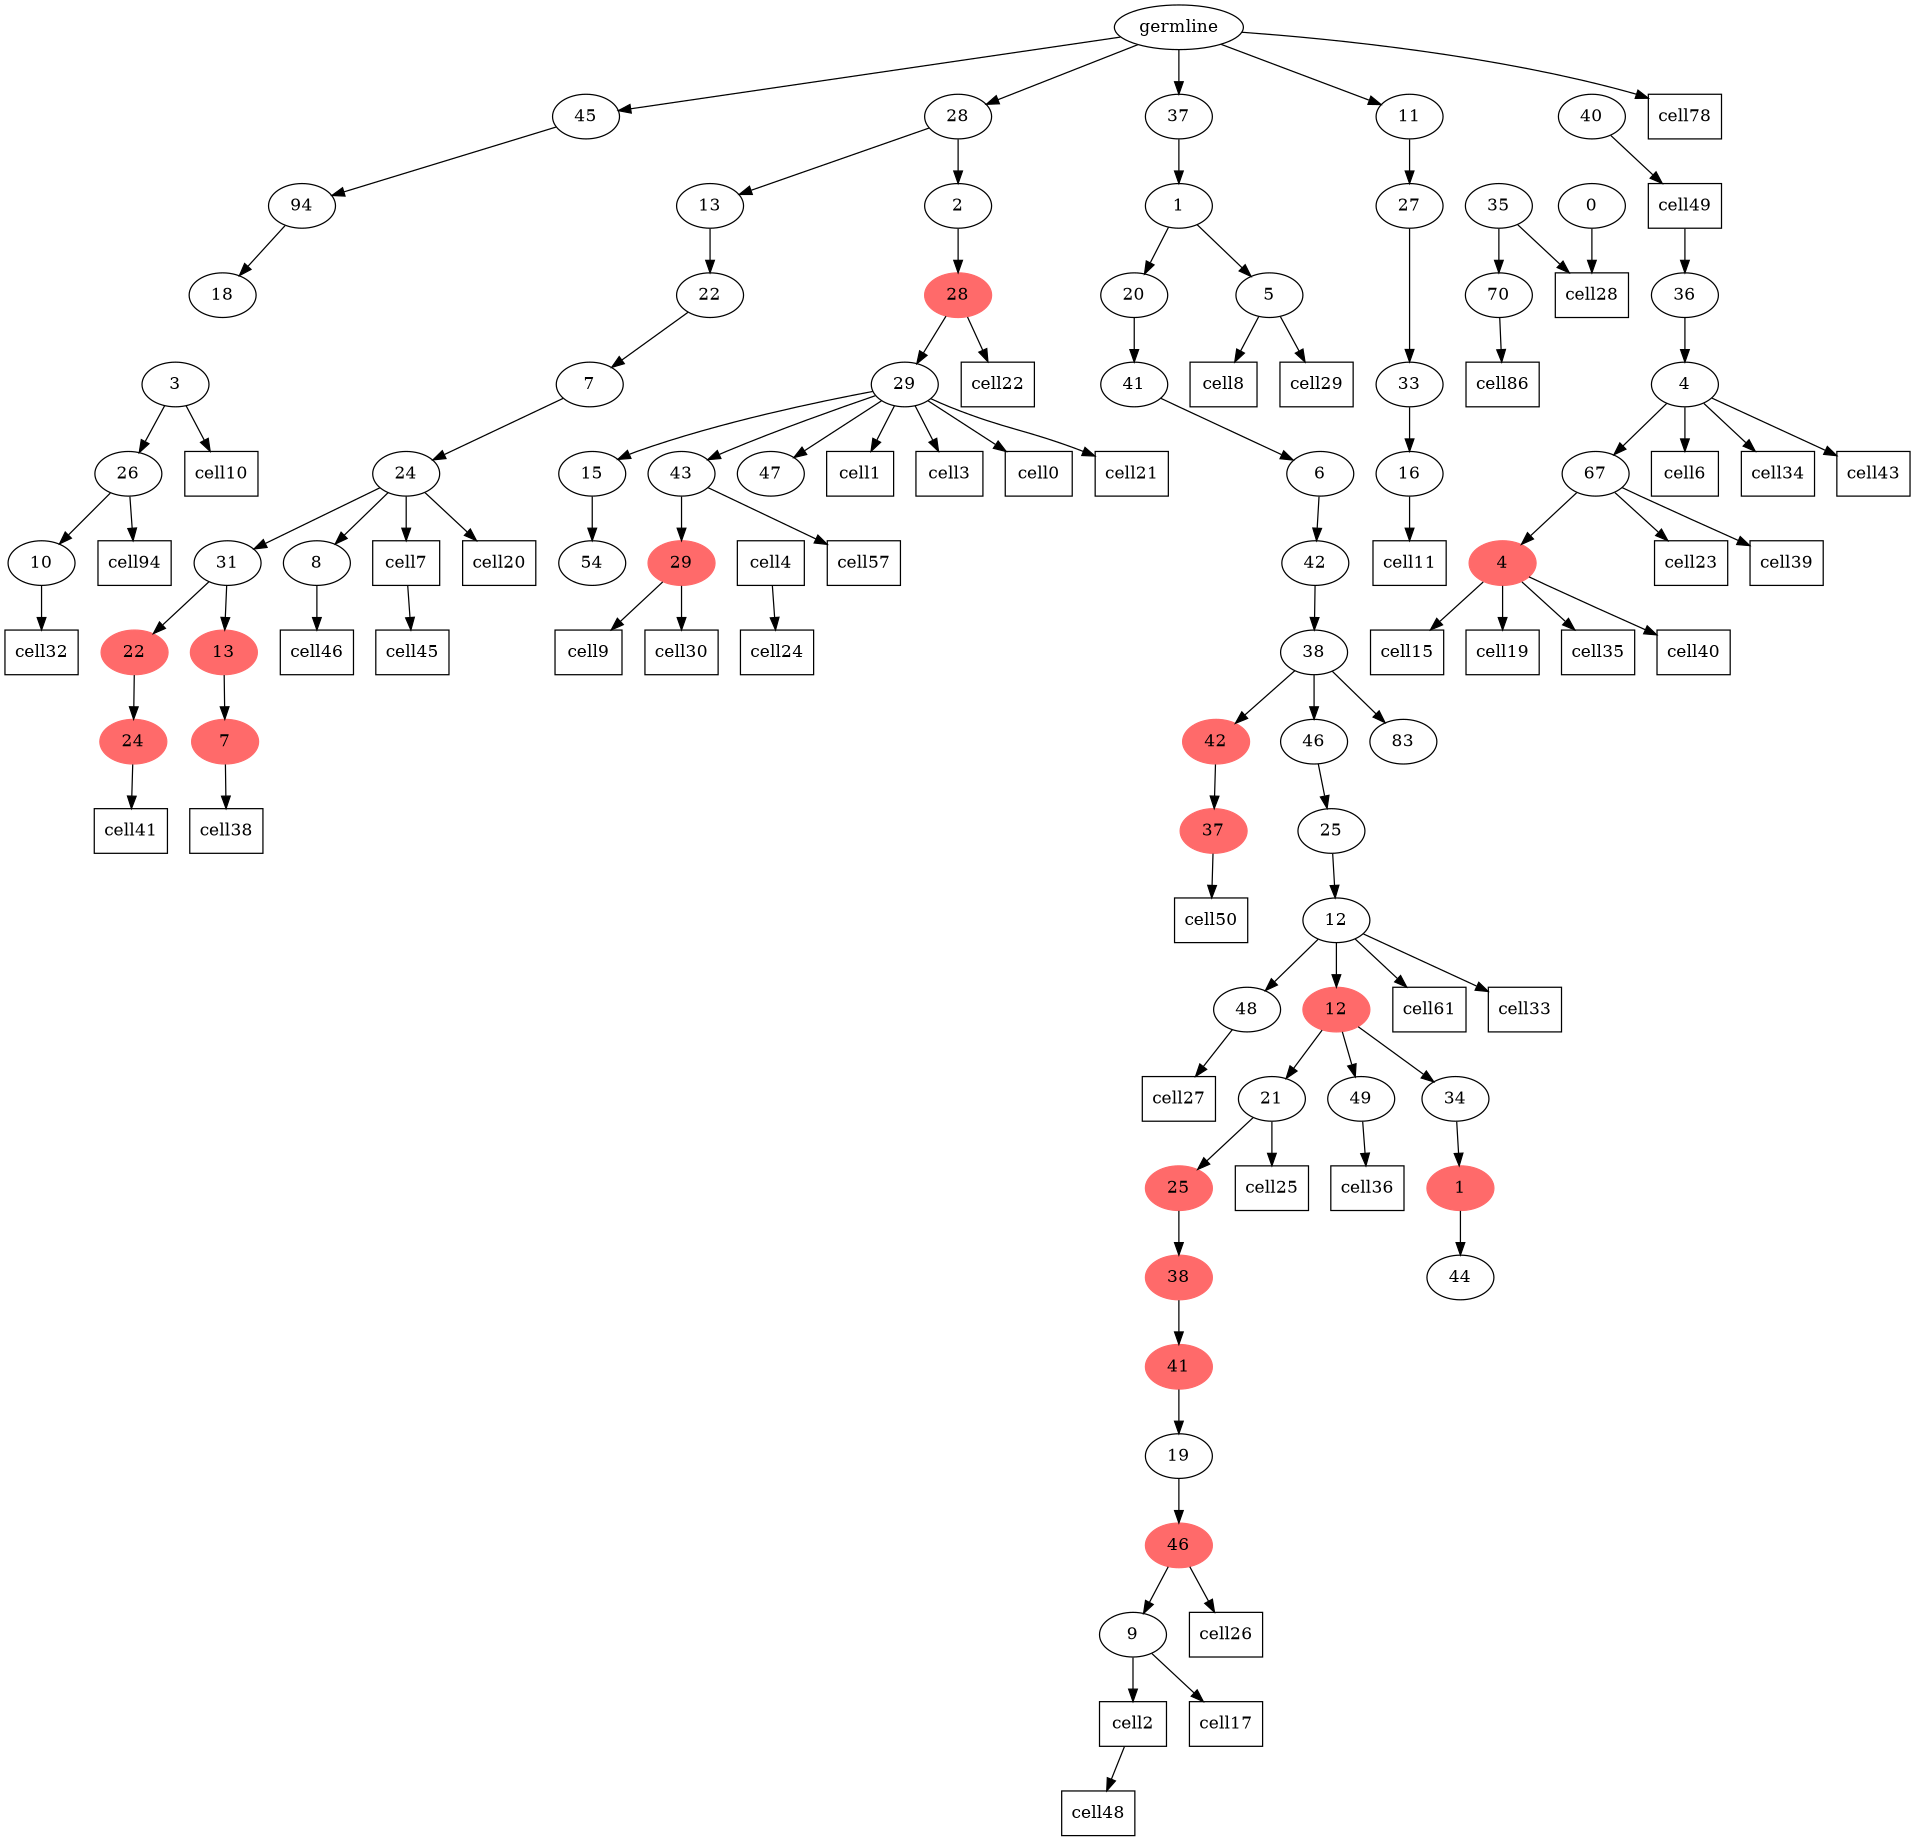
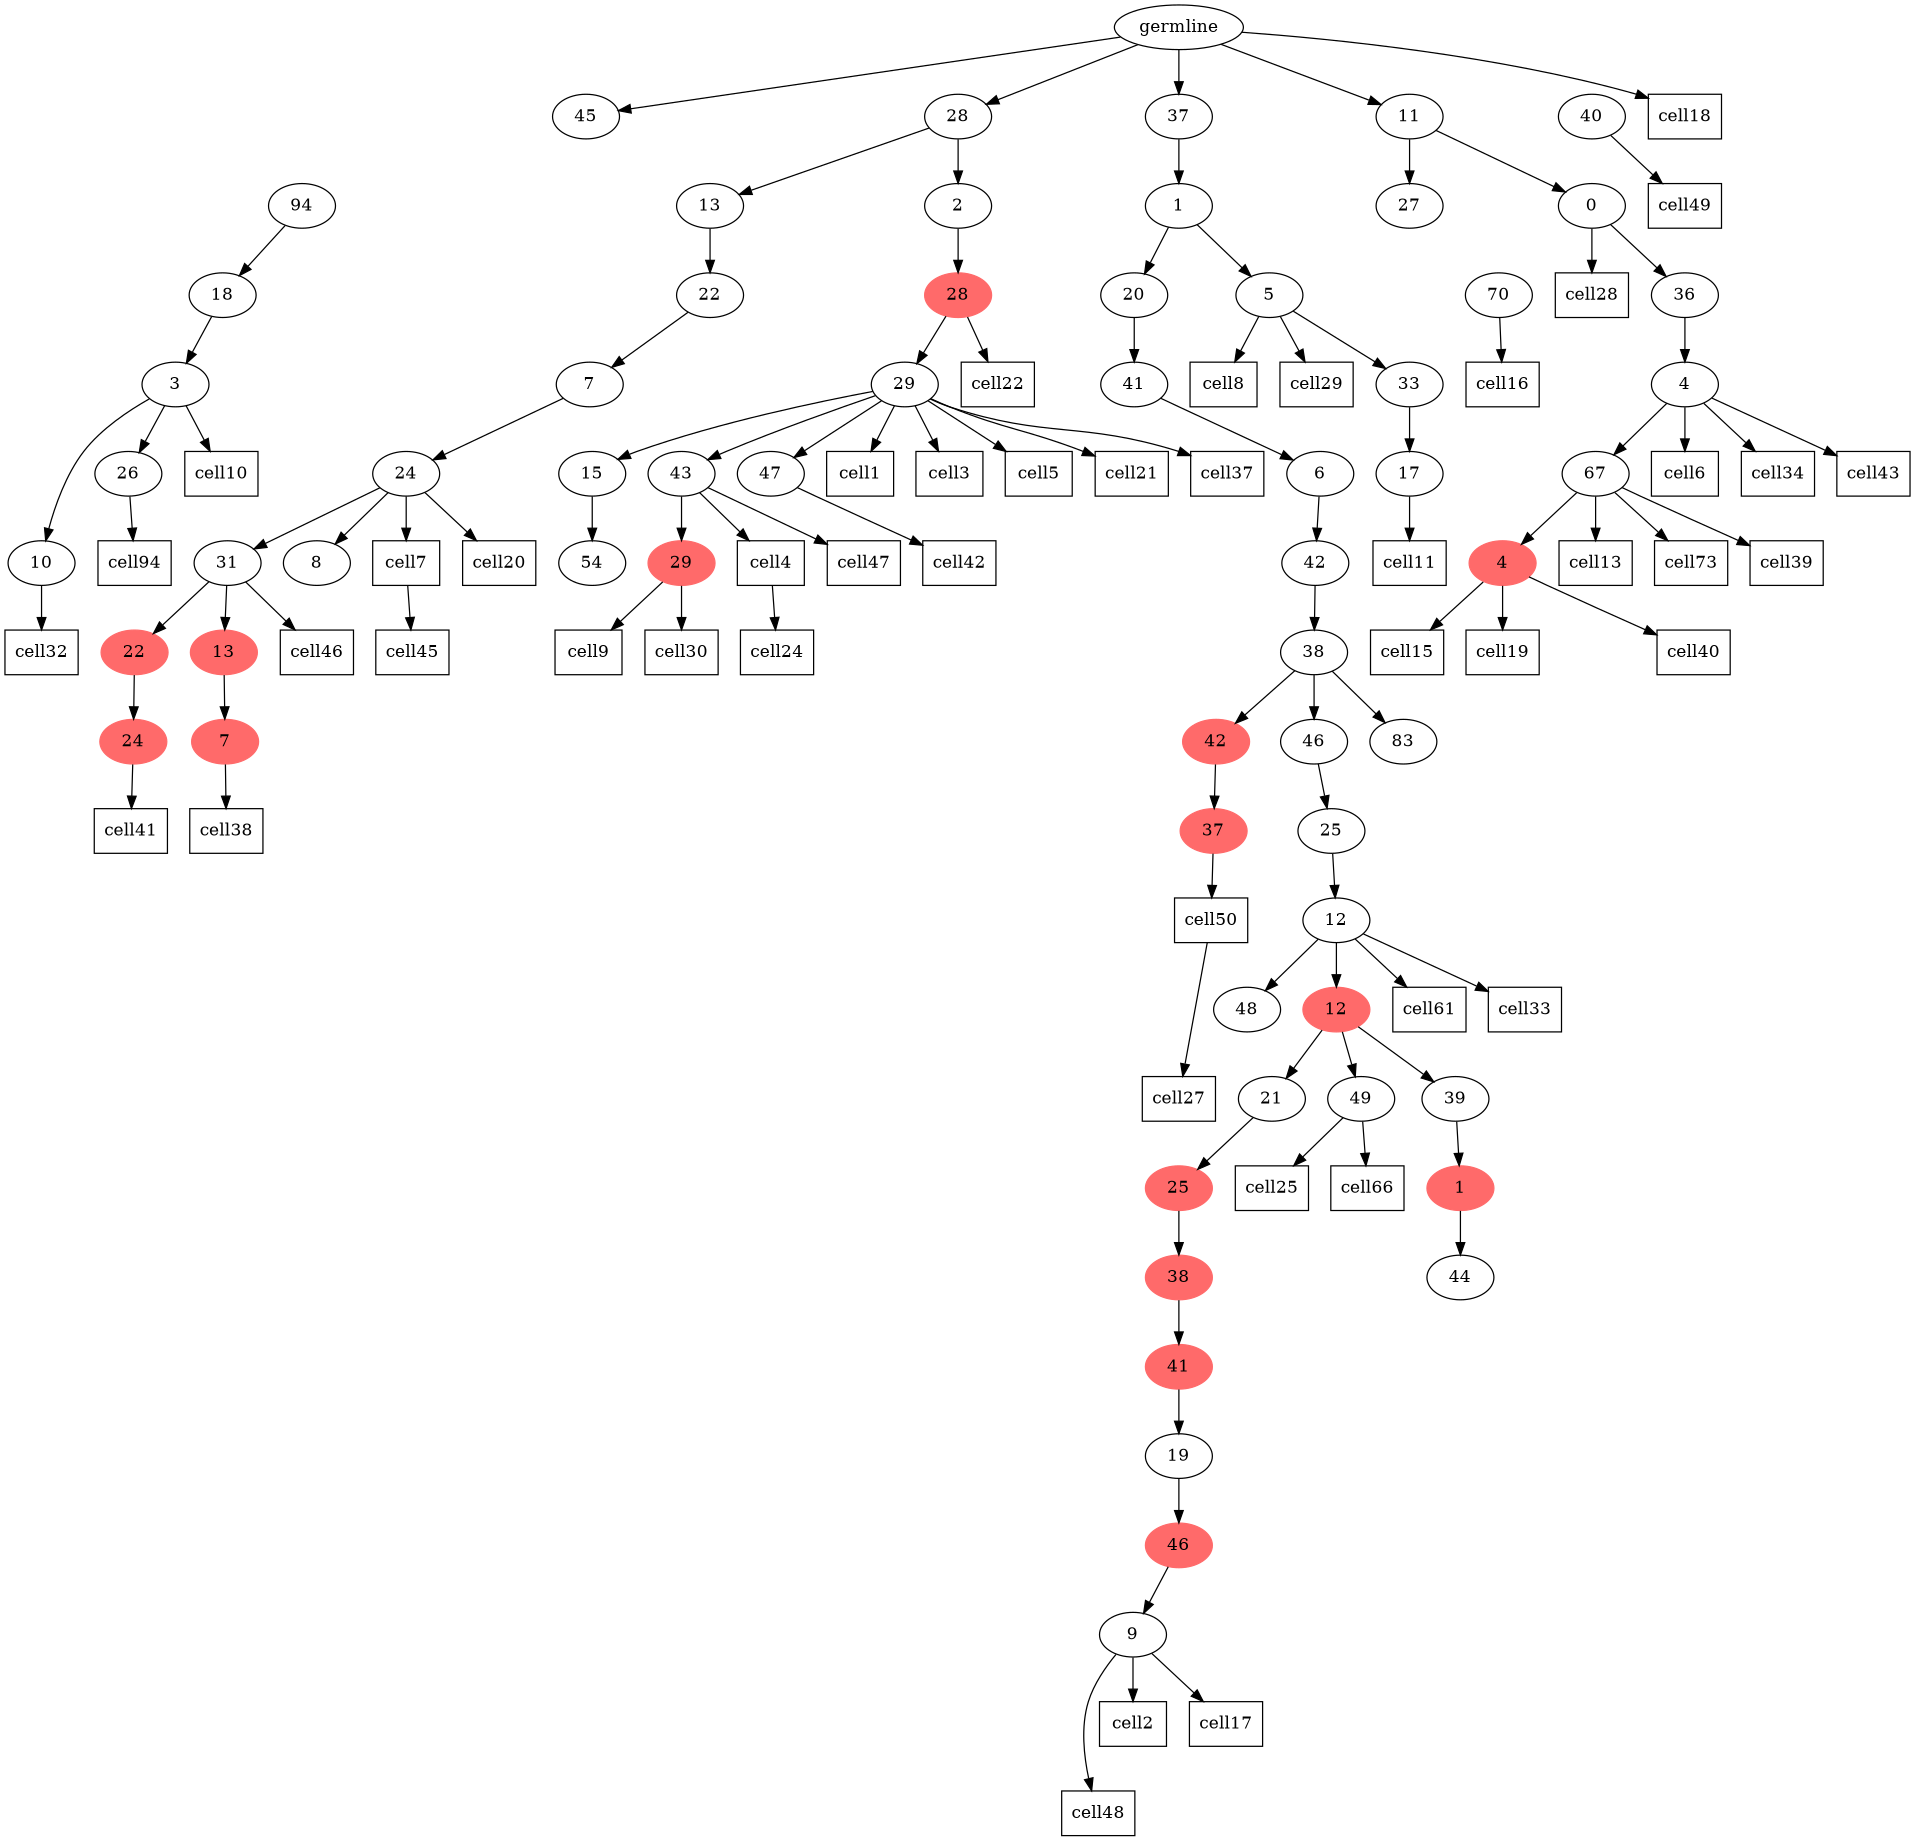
node "cell78": label "cell78" -> "cell18"
edge "45" -> "94": removed
edge "11" -> "0": added
node "35": removed
edge "cell49" -> "36": now "0" -> "36"
edge "27" -> "33": now "5" -> "33"
edge "18" -> "3": added
node "cell86": label "cell86" -> "cell16"
node "cell0": label "cell0" -> "cell5"
node "cell37": added
node "16": label "16" -> "17"
edge "43" -> "cell4": added
edge "26" -> "10": now "3" -> "10"
node "cell57": label "cell57" -> "cell47"
node "cell42": added
node "cell13": added
node "cell23": label "cell23" -> "cell73"
edge "8" -> "cell46": now "31" -> "cell46"
node "cell35": removed
edge "48" -> "cell27": now "cell50" -> "cell27"
node "34": label "34" -> "39"
edge "21" -> "cell25": now "49" -> "cell25"
node "cell36": label "cell36" -> "cell66"
node "cell26": removed
edge "cell2" -> "cell48": now "9" -> "cell48"
